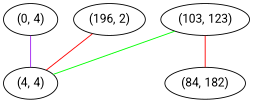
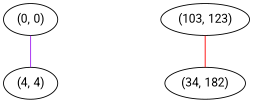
node "(0, 4)": label "(0, 4)" -> "(0, 0)"
node "(196, 2)": removed
edge "(103, 123)" -- "(4, 4)": removed
node "(84, 182)": label "(84, 182)" -> "(34, 182)"
